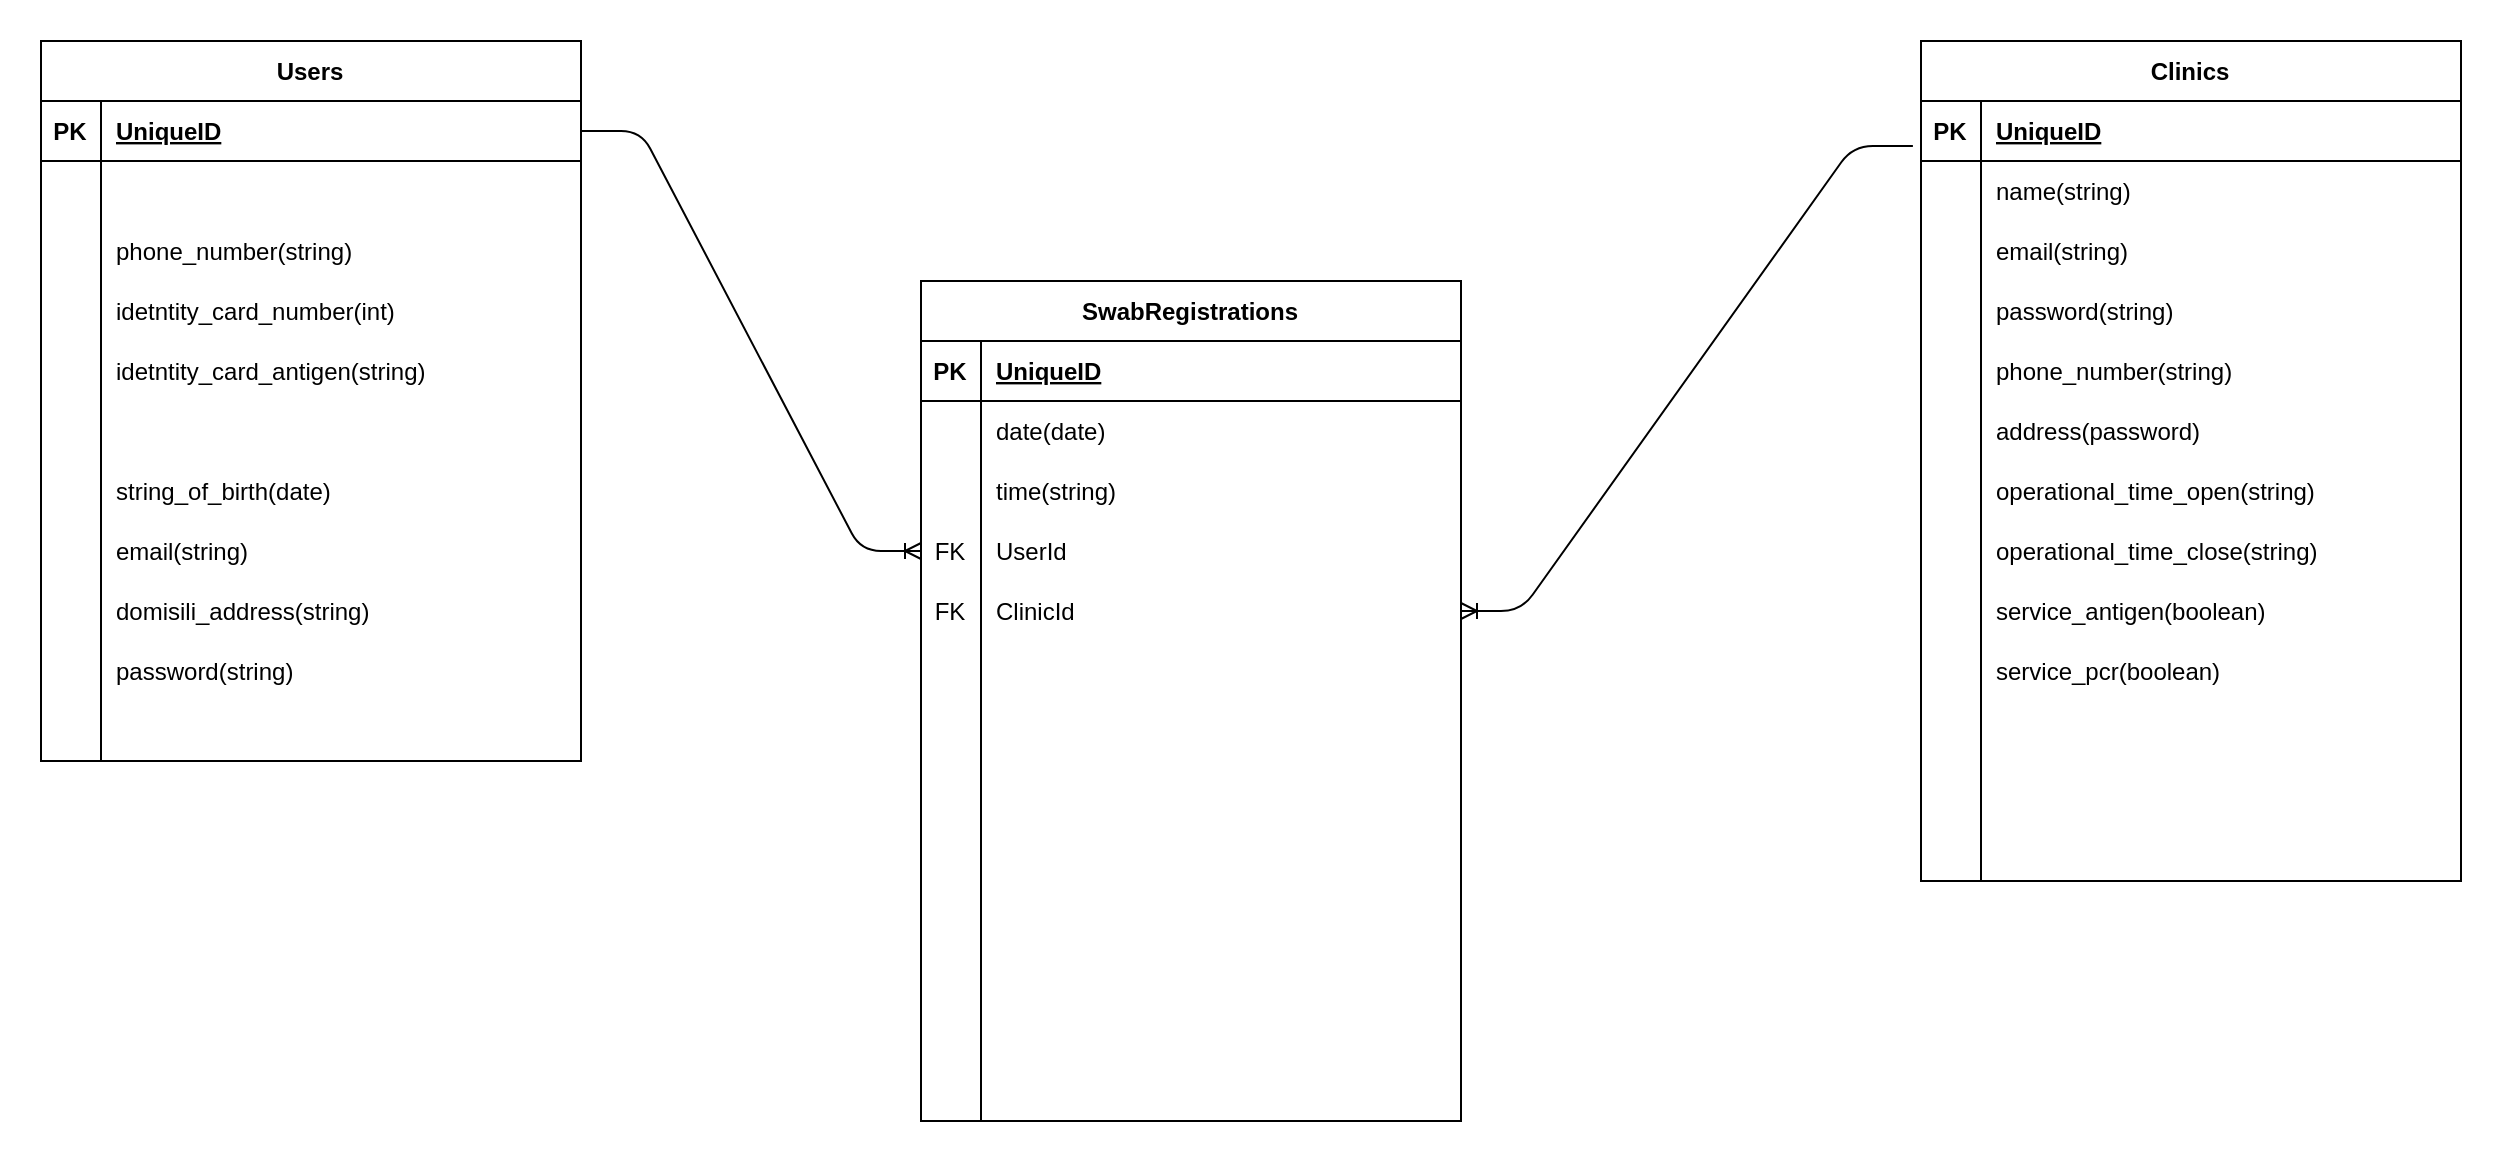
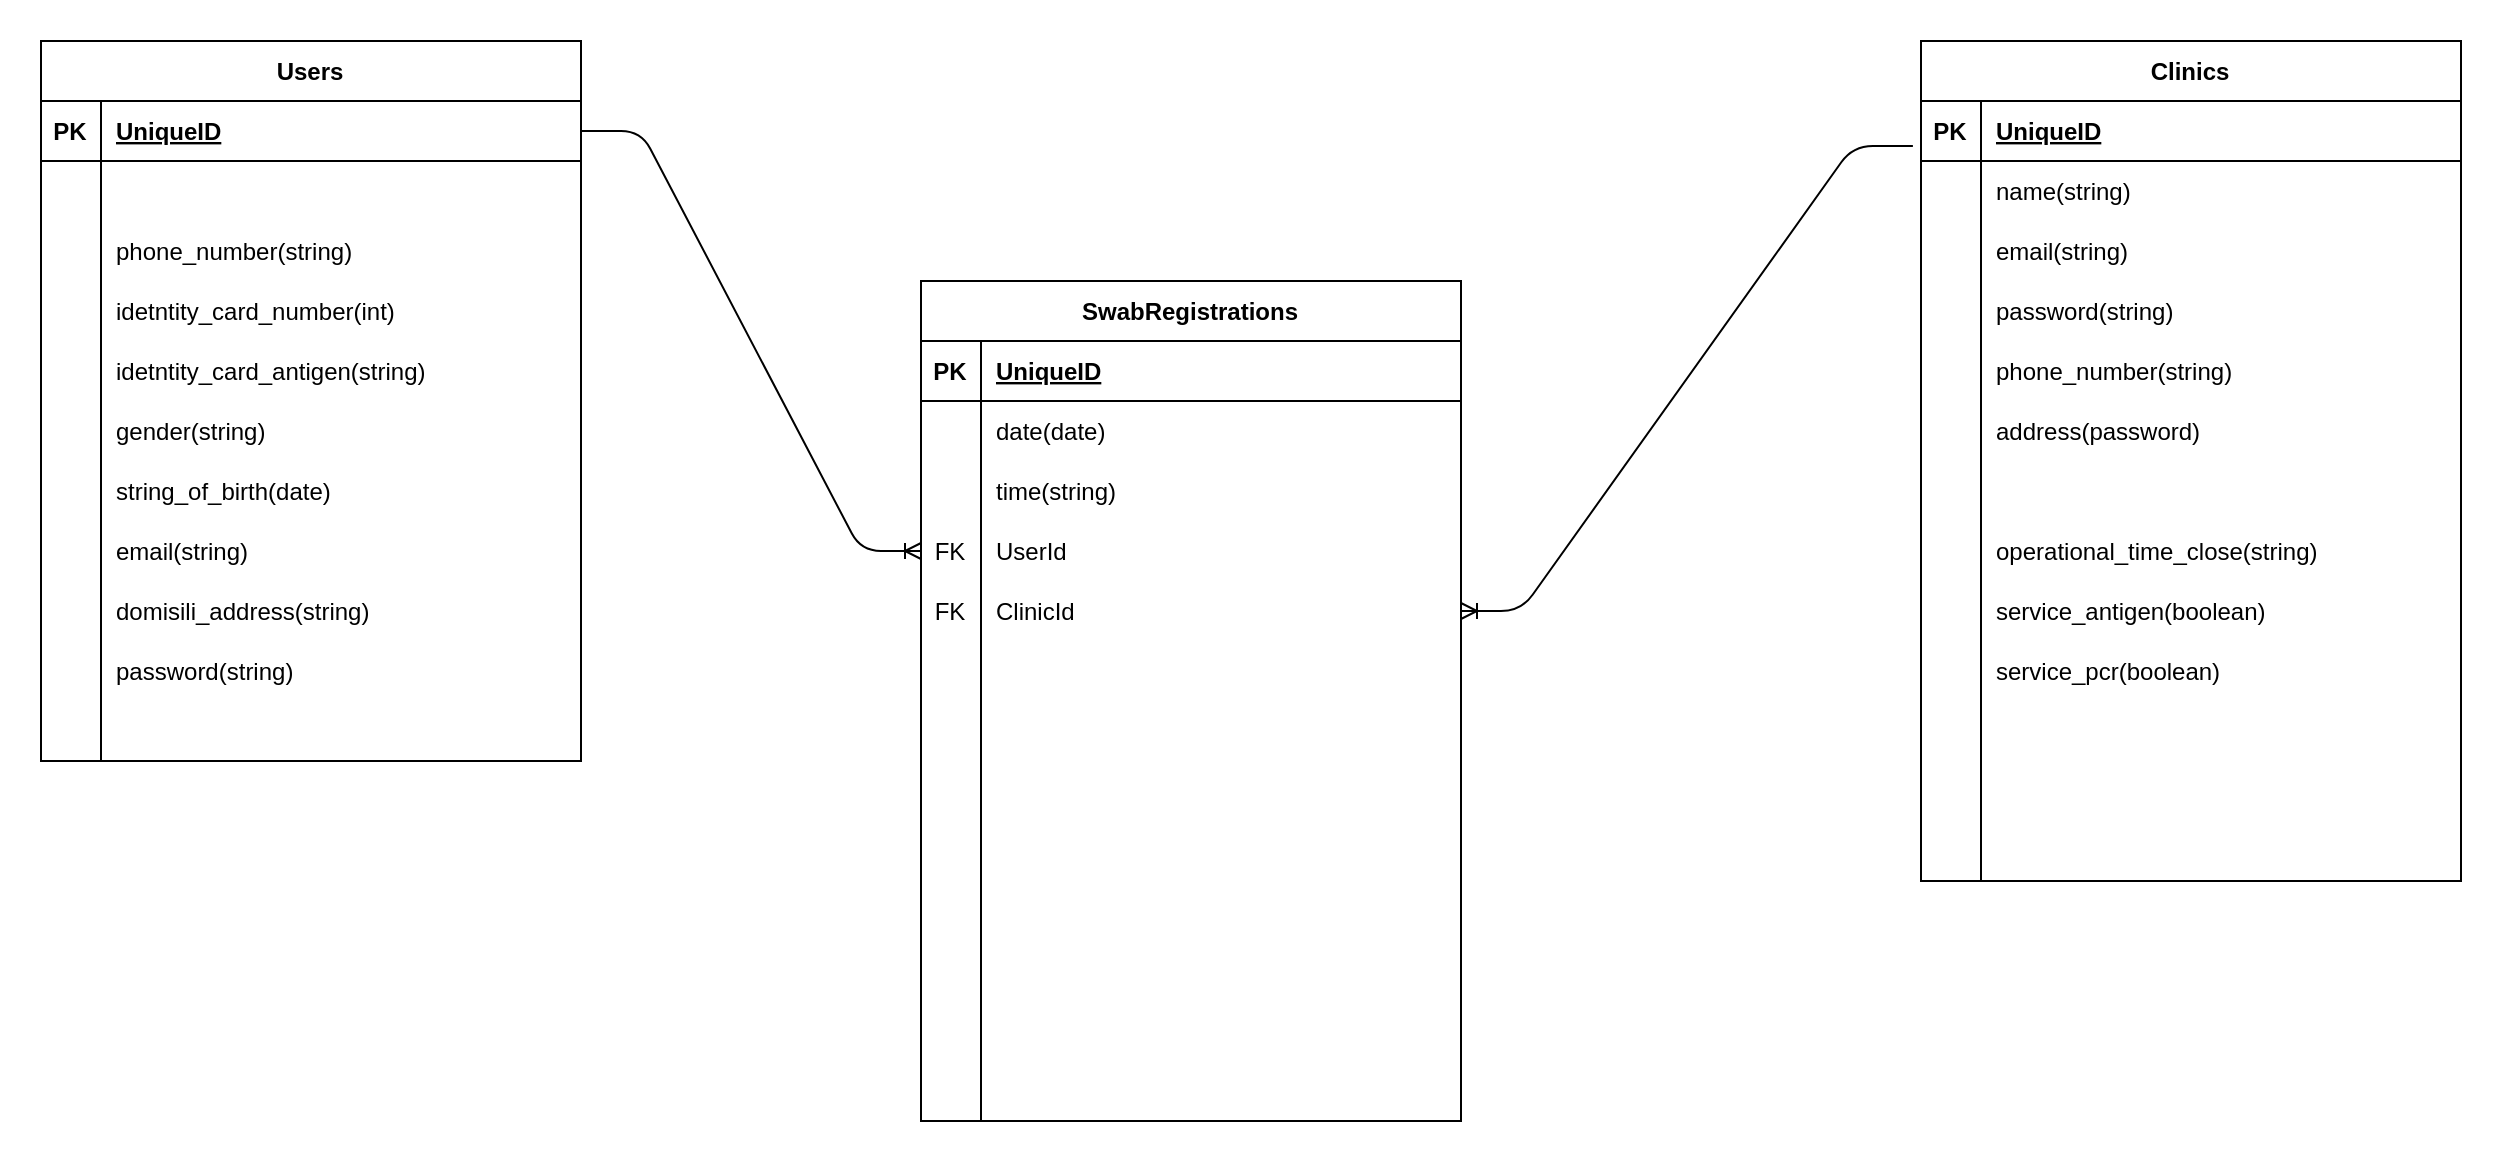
node "gender(string)": added
node "operational_time_open(string)": removed
